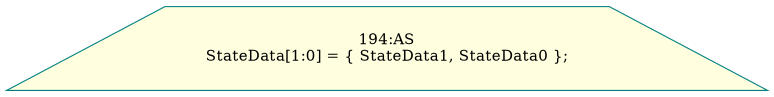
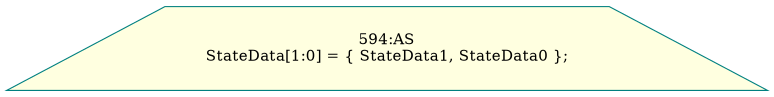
node "194:AS StateData[1:0] = { StateData1, StateData0 };": label "194:AS StateData[1:0] = { StateData1, StateData0 };" -> "594:AS StateData[1:0] = { StateData1, StateData0 };"
